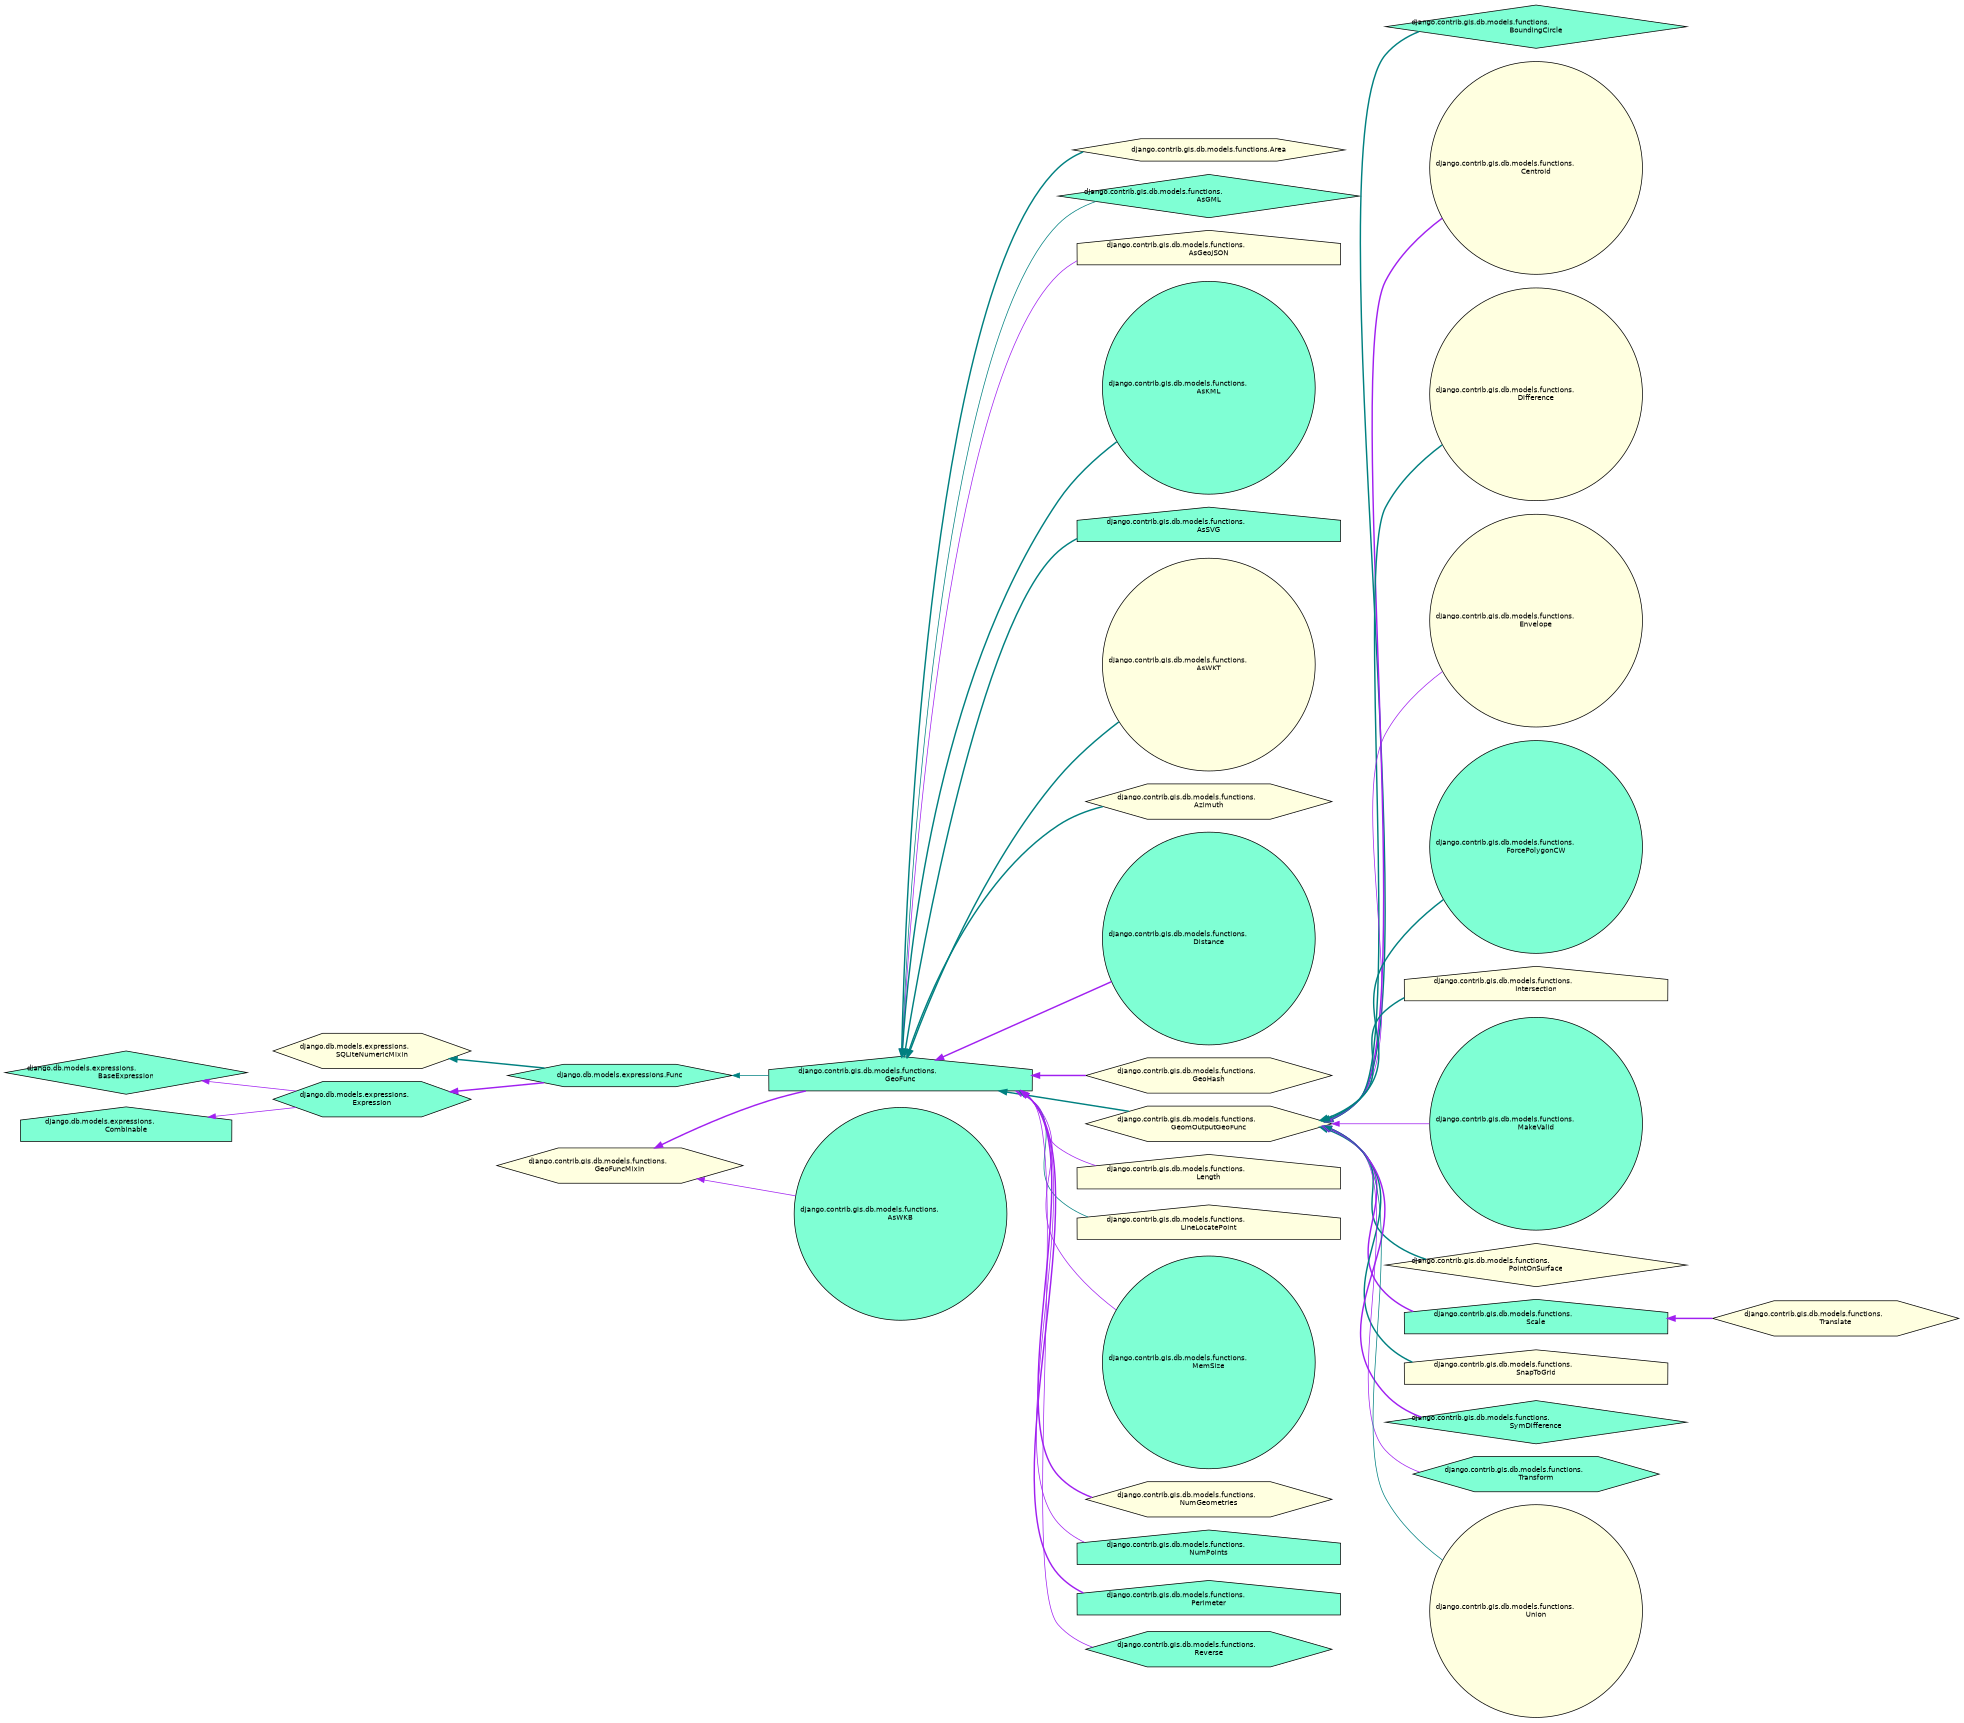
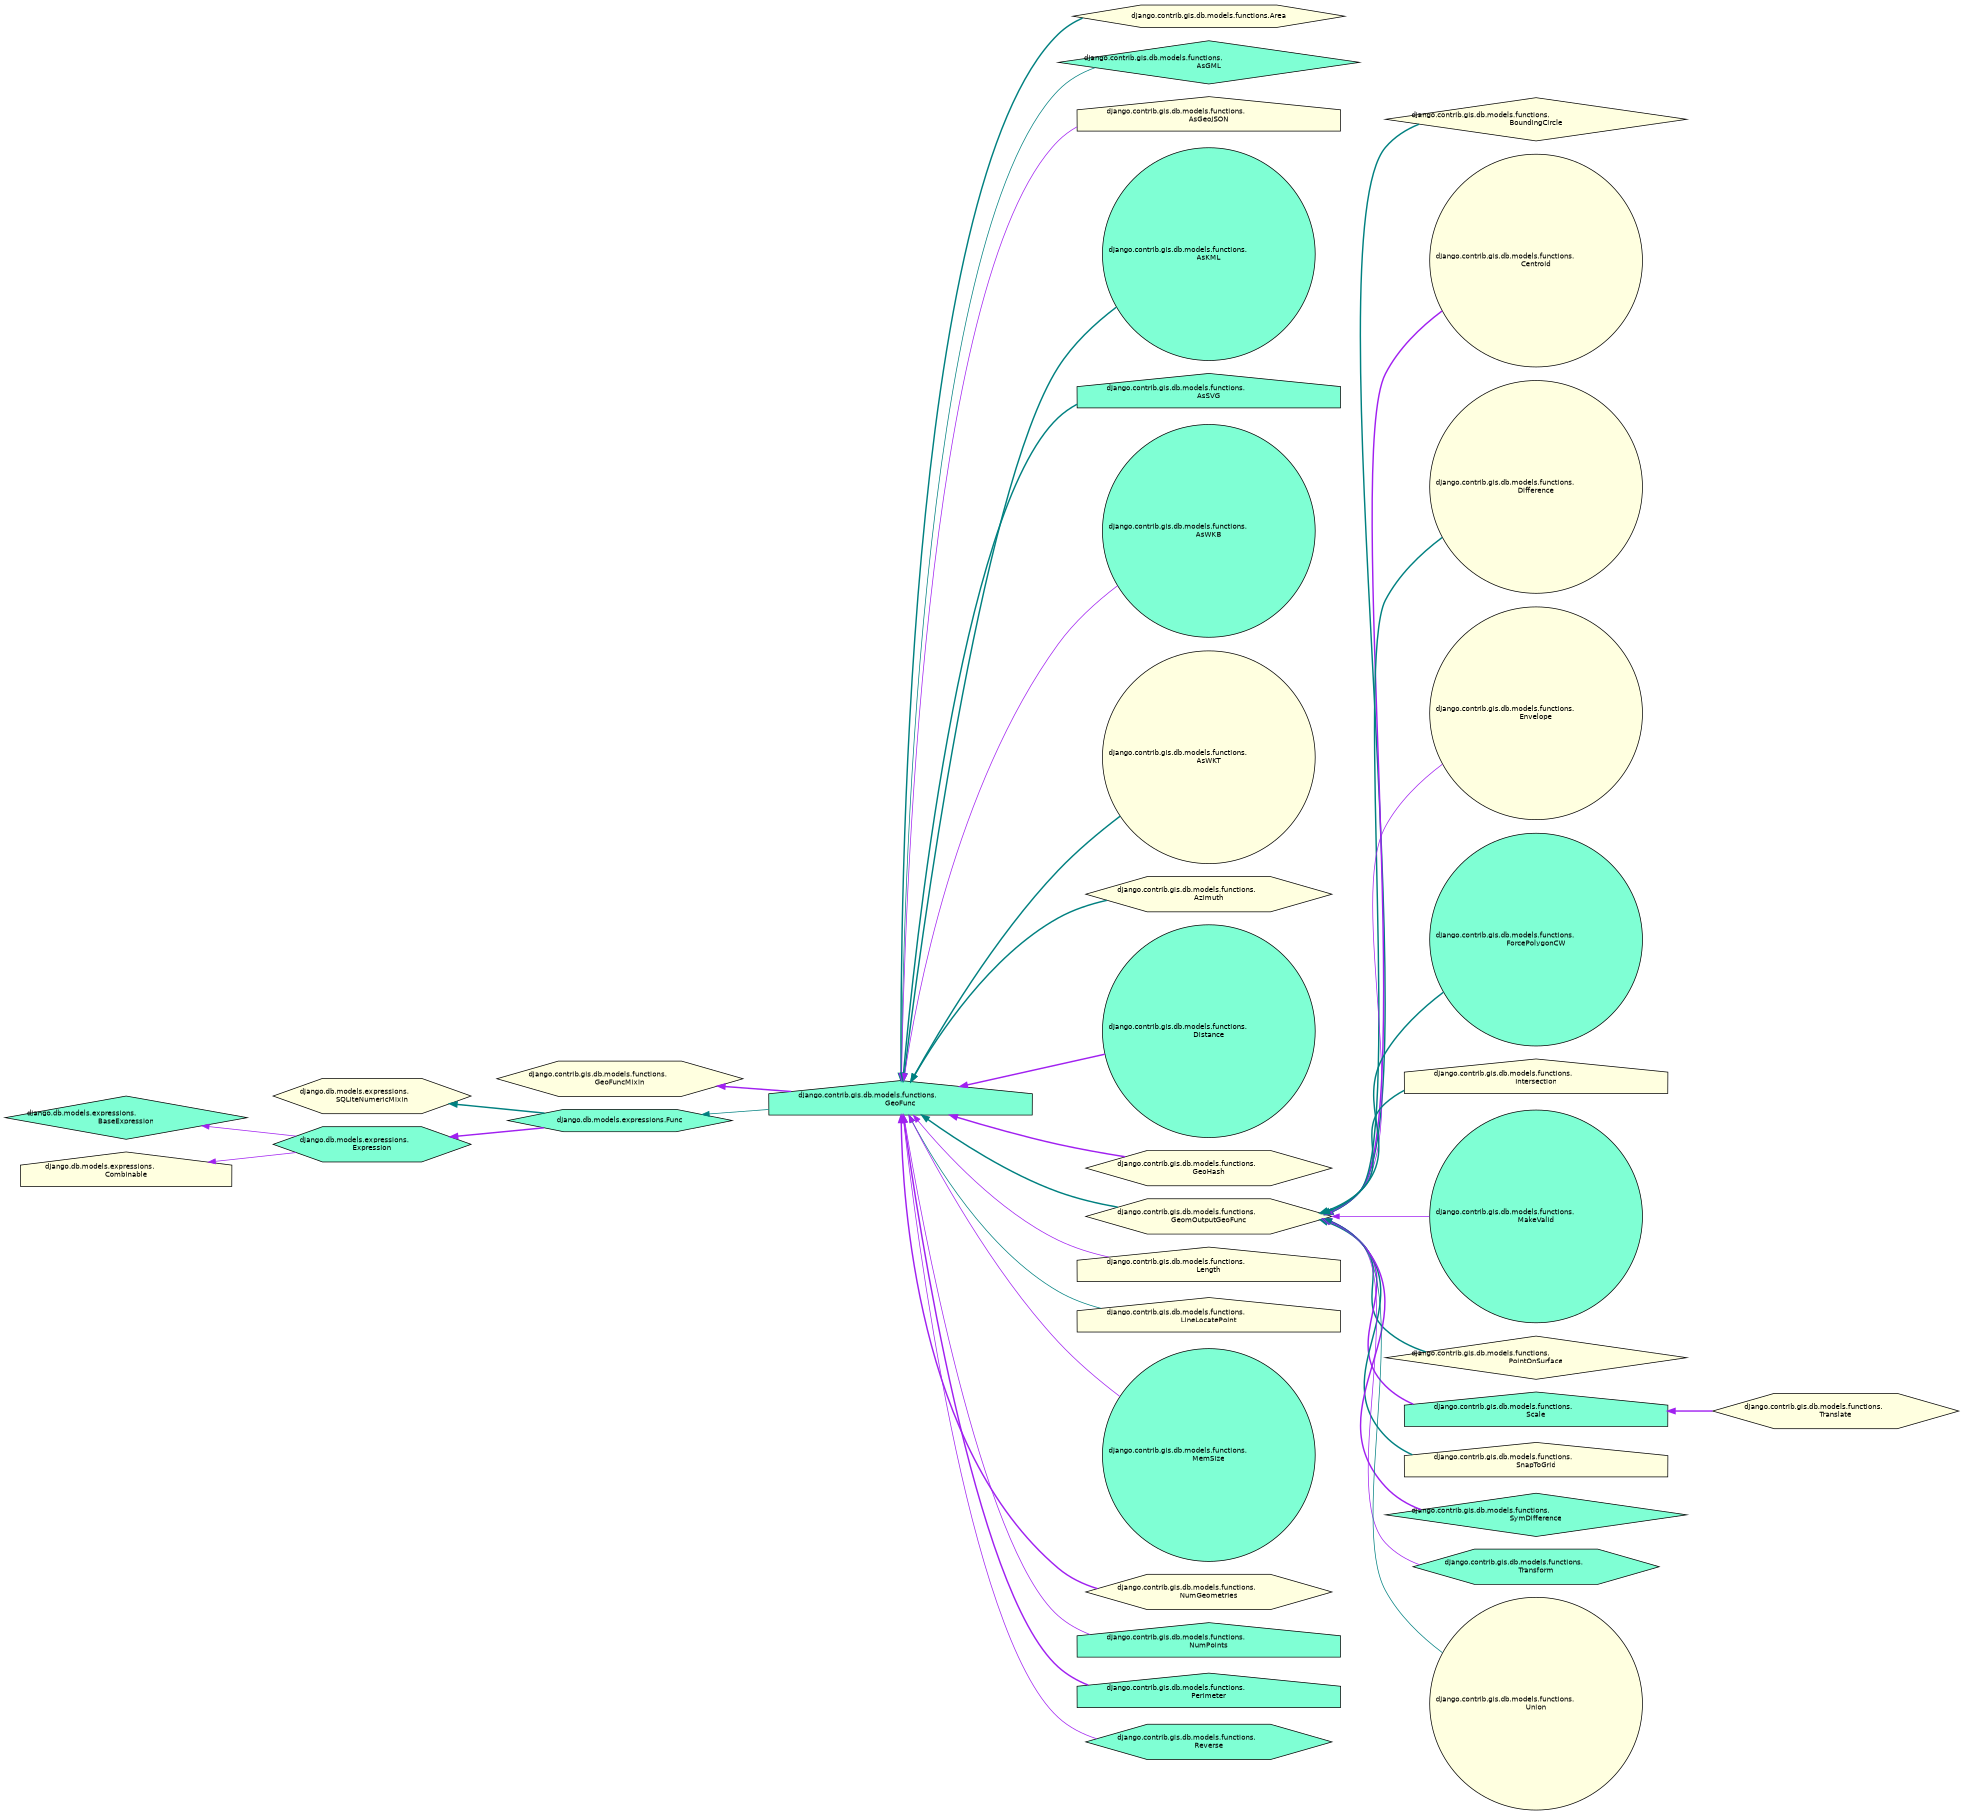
node "django.contrib.gis.db.models.functions. BoundingCircle": fillcolor aquamarine -> lightyellow
node "django.db.models.expressions. Combinable": fillcolor aquamarine -> lightyellow
edge "django.contrib.gis.db.models.functions. AsWKB" -> "django.contrib.gis.db.models.functions. GeoFuncMixin": now "django.contrib.gis.db.models.functions. AsWKB" -> "django.contrib.gis.db.models.functions. GeoFunc"
